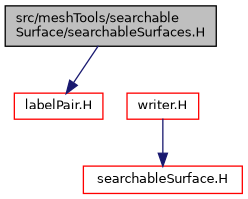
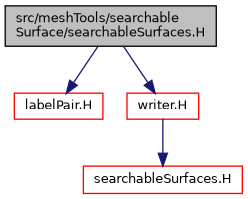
edge "src/meshTools/searchable Surface/searchableSurfaces.H" -> "writer.H": added
node "searchableSurface.H": label "searchableSurface.H" -> "searchableSurfaces.H"
